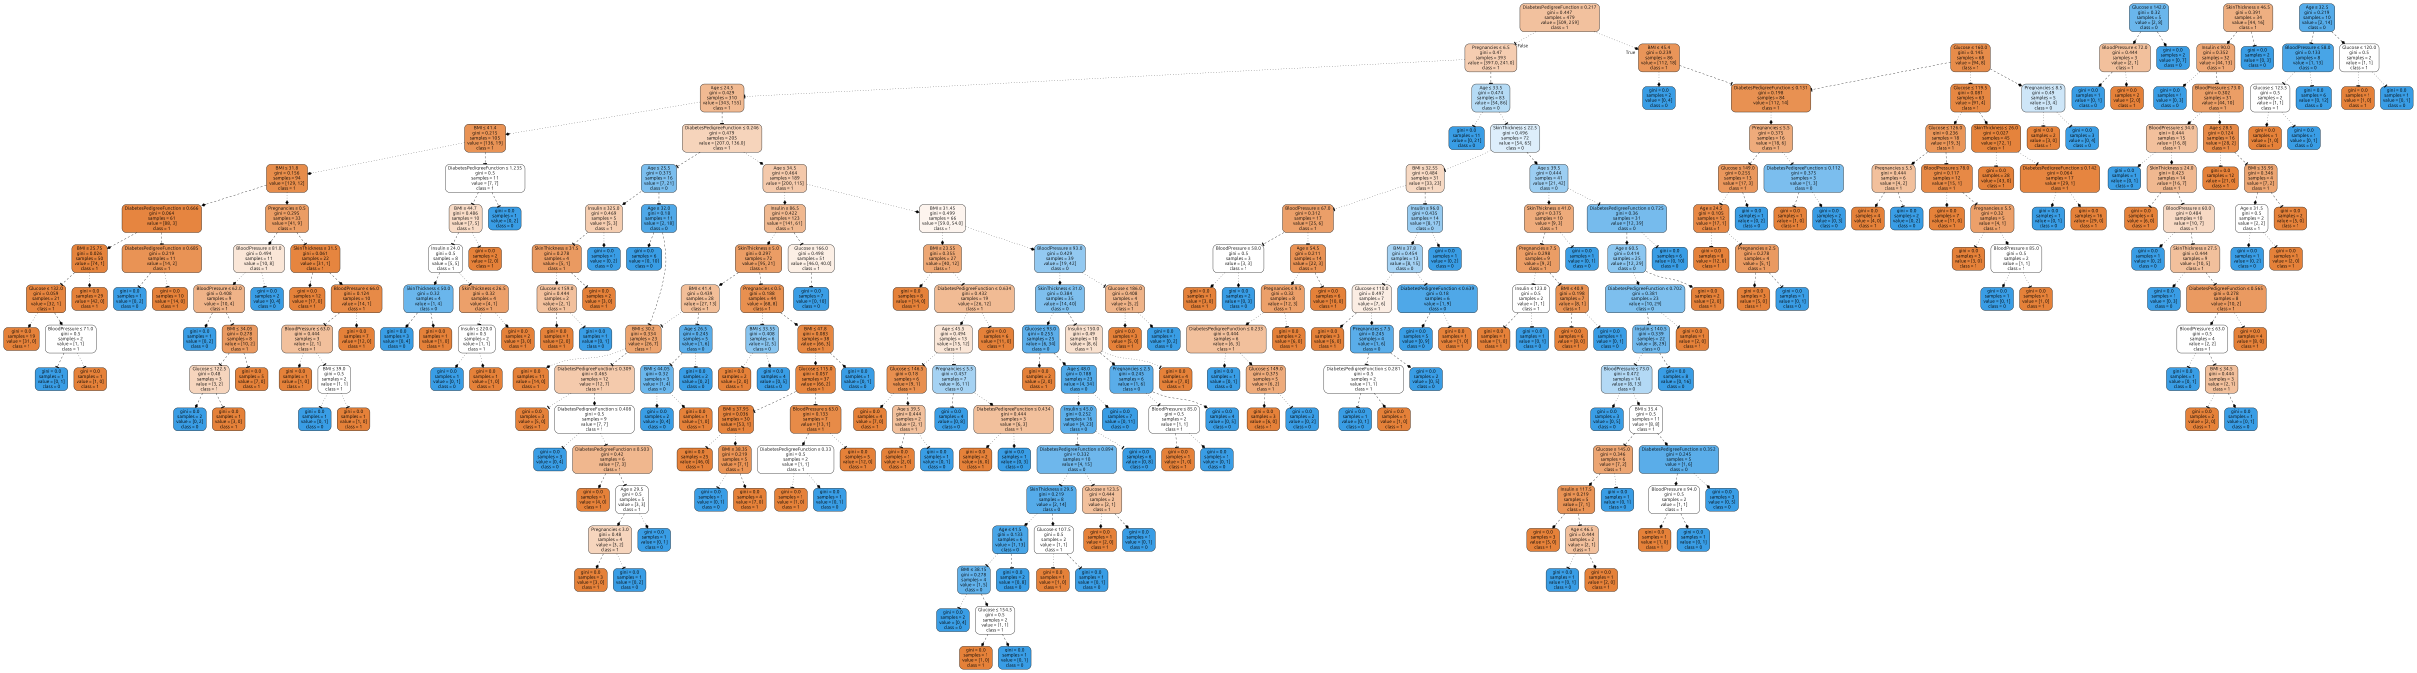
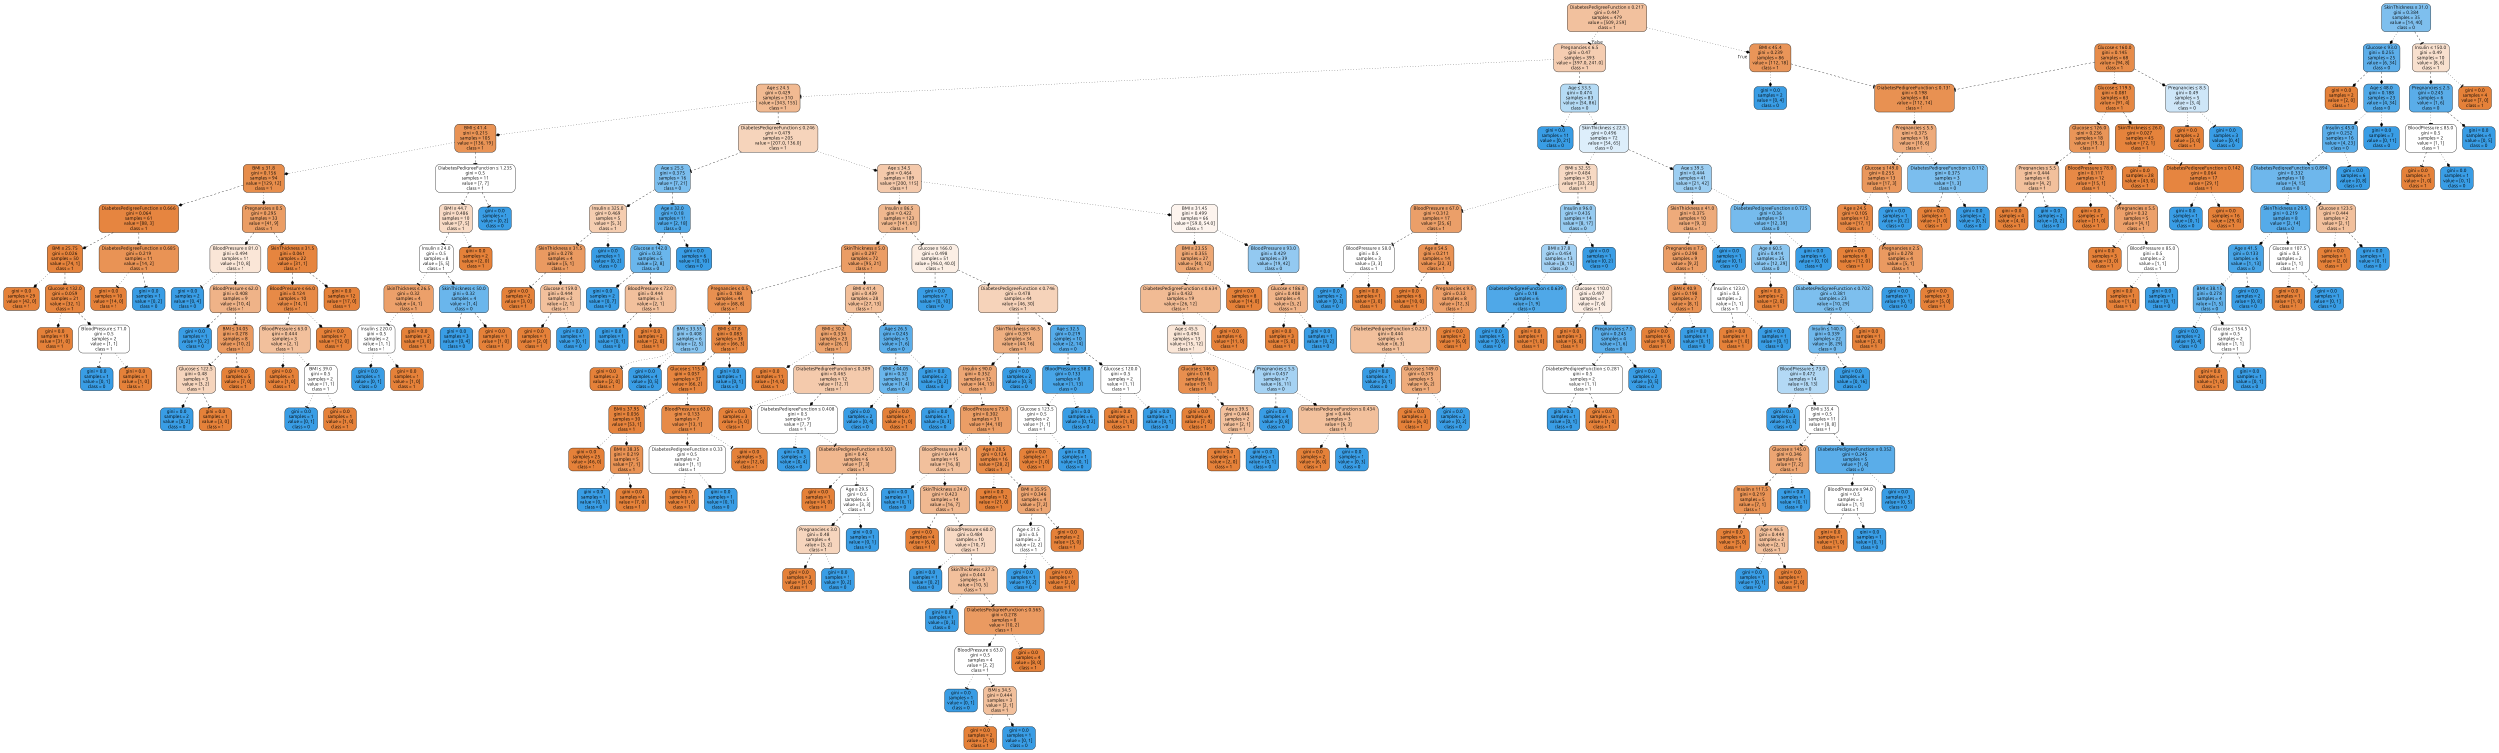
edge "Glucose ≤ 119.5" -> "Glucose ≤ 126.0": arrowhead diamond -> tee
edge "BloodPressure ≤ 93.0" -> "SkinThickness ≤ 31.0": removed
edge "Age ≤ 32.0" -> "BMI ≤ 30.2": now "Age ≤ 32.0" -> "Glucose ≤ 142.0"
node "DiabetesPedigreeFunction ≤ 0.746": added
edge "BMI ≤ 47.8" -> "Glucose ≤ 115.0": style dotted -> dashed
